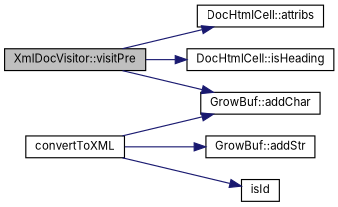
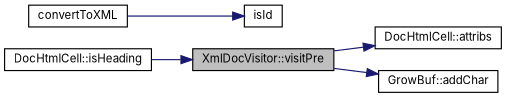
edge "XmlDocVisitor::visitPre" -> "DocHtmlCell::isHeading": reversed
edge "convertToXML" -> "GrowBuf::addChar": removed
node "GrowBuf::addStr": removed
